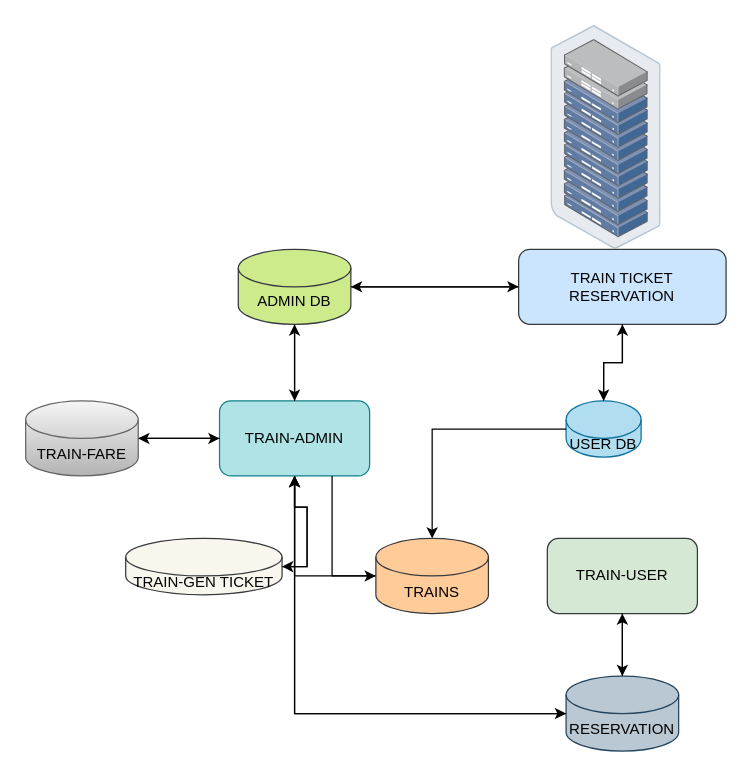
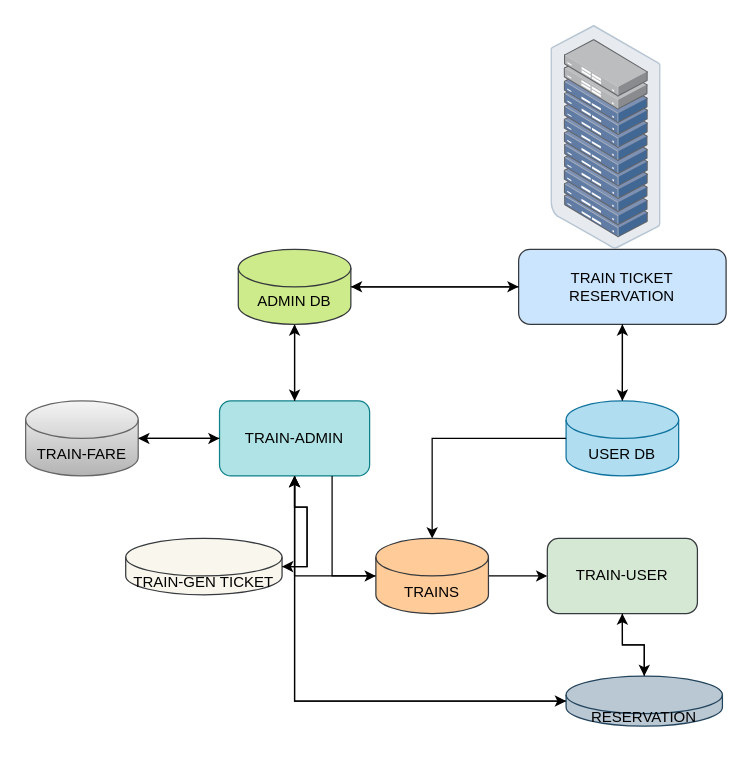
node "USER DB": size 75x56 -> 113x75
edge "TRAINS" -> "TRAIN-USER": added
node "RESERVATION": size 113x75 -> 156x50
